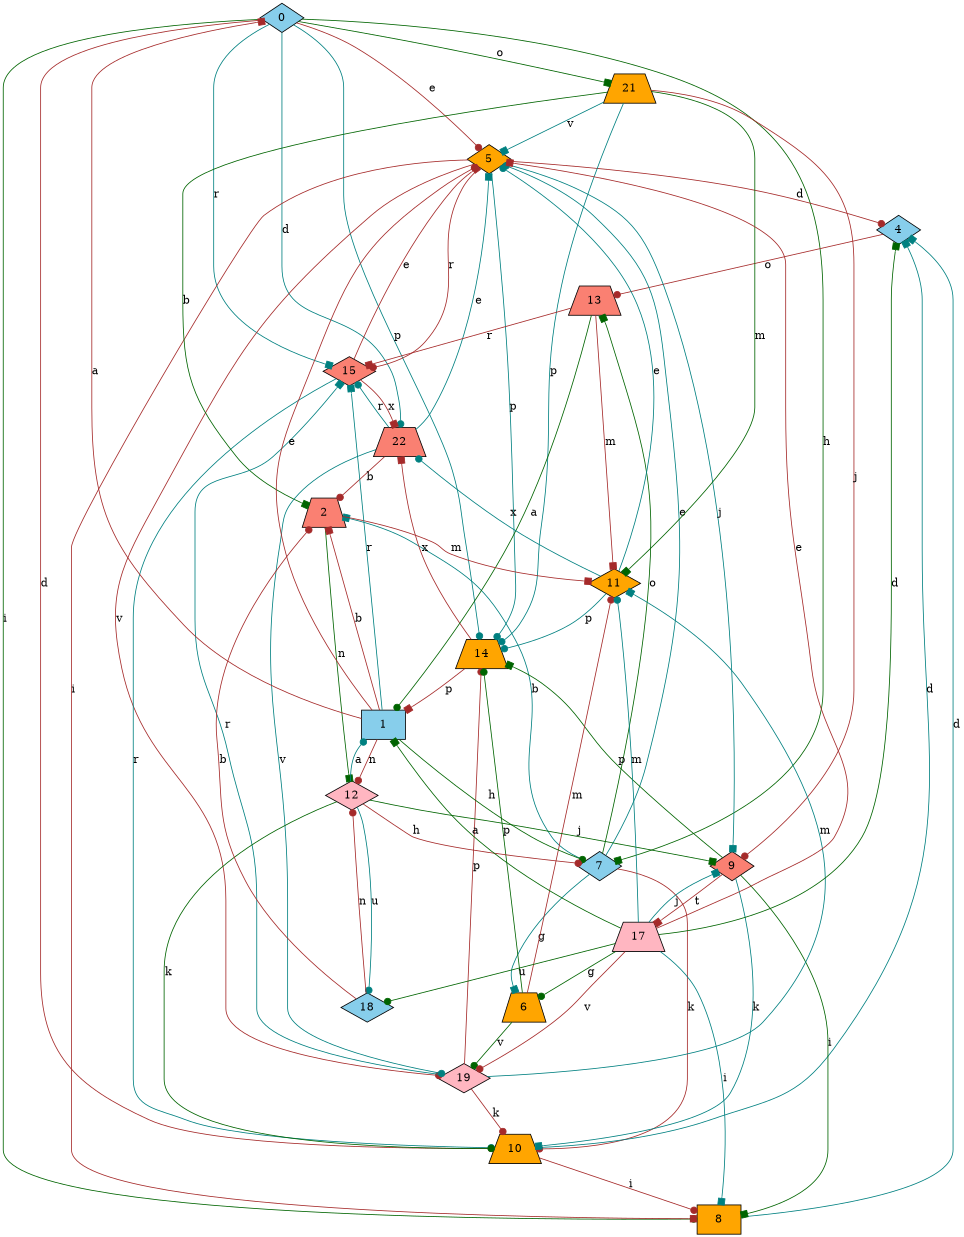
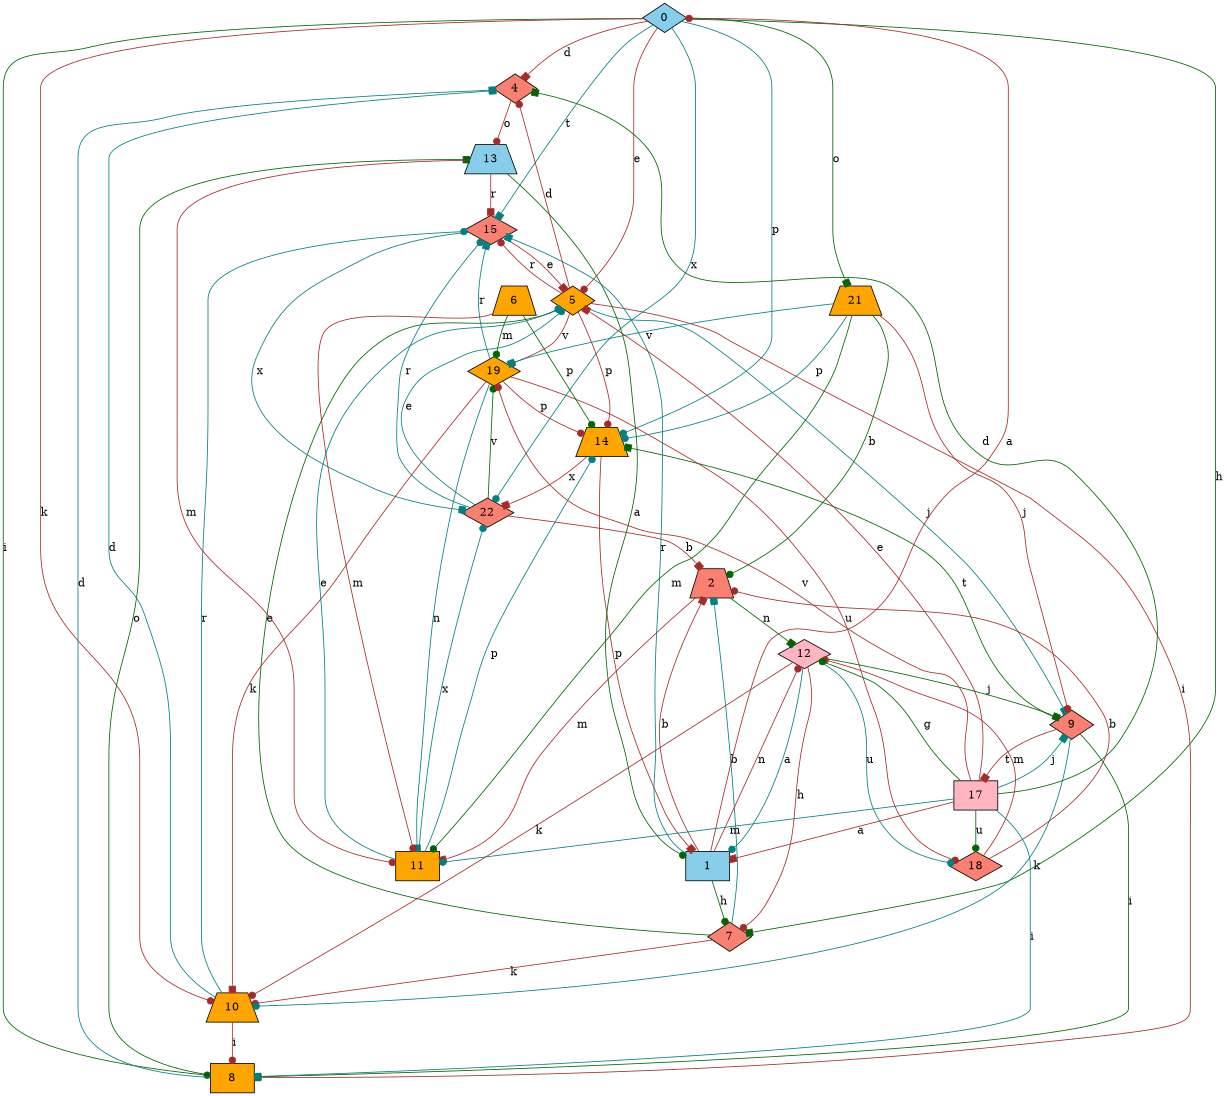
edge "0" -> "4": added, label "d"
edge "21" -> "5": now "21" -> "19"
edge "21" -> "2": arrowhead box -> dot
edge "0" -> "15": label "r" -> "t"
edge "0" -> "22": label "d" -> "x"
node "4": fillcolor skyblue -> salmon
node "13": fillcolor salmon -> skyblue
edge "22" -> "5": arrowhead box -> dot
edge "21" -> "11": arrowhead box -> dot
edge "1" -> "0": arrowhead box -> dot
edge "15" -> "22": color brown -> teal
edge "5" -> "14": color teal -> brown
edge "1" -> "5": removed, label "e"
edge "13" -> "11": arrowhead box -> dot
node "22": shape trapezium -> diamond
edge "22" -> "2": arrowhead dot -> box
edge "7" -> "5": color teal -> darkgreen
edge "19" -> "18": added, label "u"
edge "0" -> "10": label "d" -> "k"
node "11": shape diamond -> box
edge "7" -> "13": now "8" -> "13"
edge "9" -> "14": label "p" -> "t"
edge "22" -> "19": color teal -> darkgreen
edge "19" -> "11": label "m" -> "n"
edge "17" -> "1": color darkgreen -> brown
node "7": fillcolor skyblue -> salmon
edge "15" -> "10": reversed
edge "18" -> "12": label "n" -> "m"
edge "7" -> "6": removed, label "g"
node "17": shape trapezium -> box
edge "17" -> "6": now "17" -> "12"
node "18": fillcolor skyblue -> salmon
edge "6" -> "19": label "v" -> "m"
edge "12" -> "10": color darkgreen -> brown
node "19": fillcolor lightpink -> orange
edge "9" -> "10": arrowhead box -> dot
edge "19" -> "10": arrowhead dot -> box
